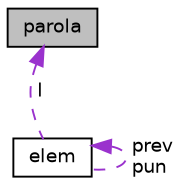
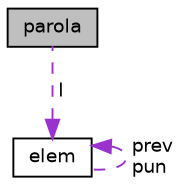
edge "elem" -> "parola": reversed
